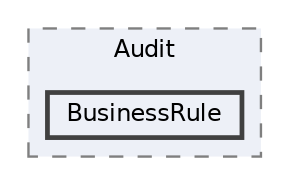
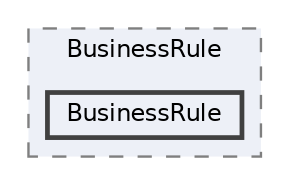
cluster "Audit": label "Audit" -> "BusinessRule"
